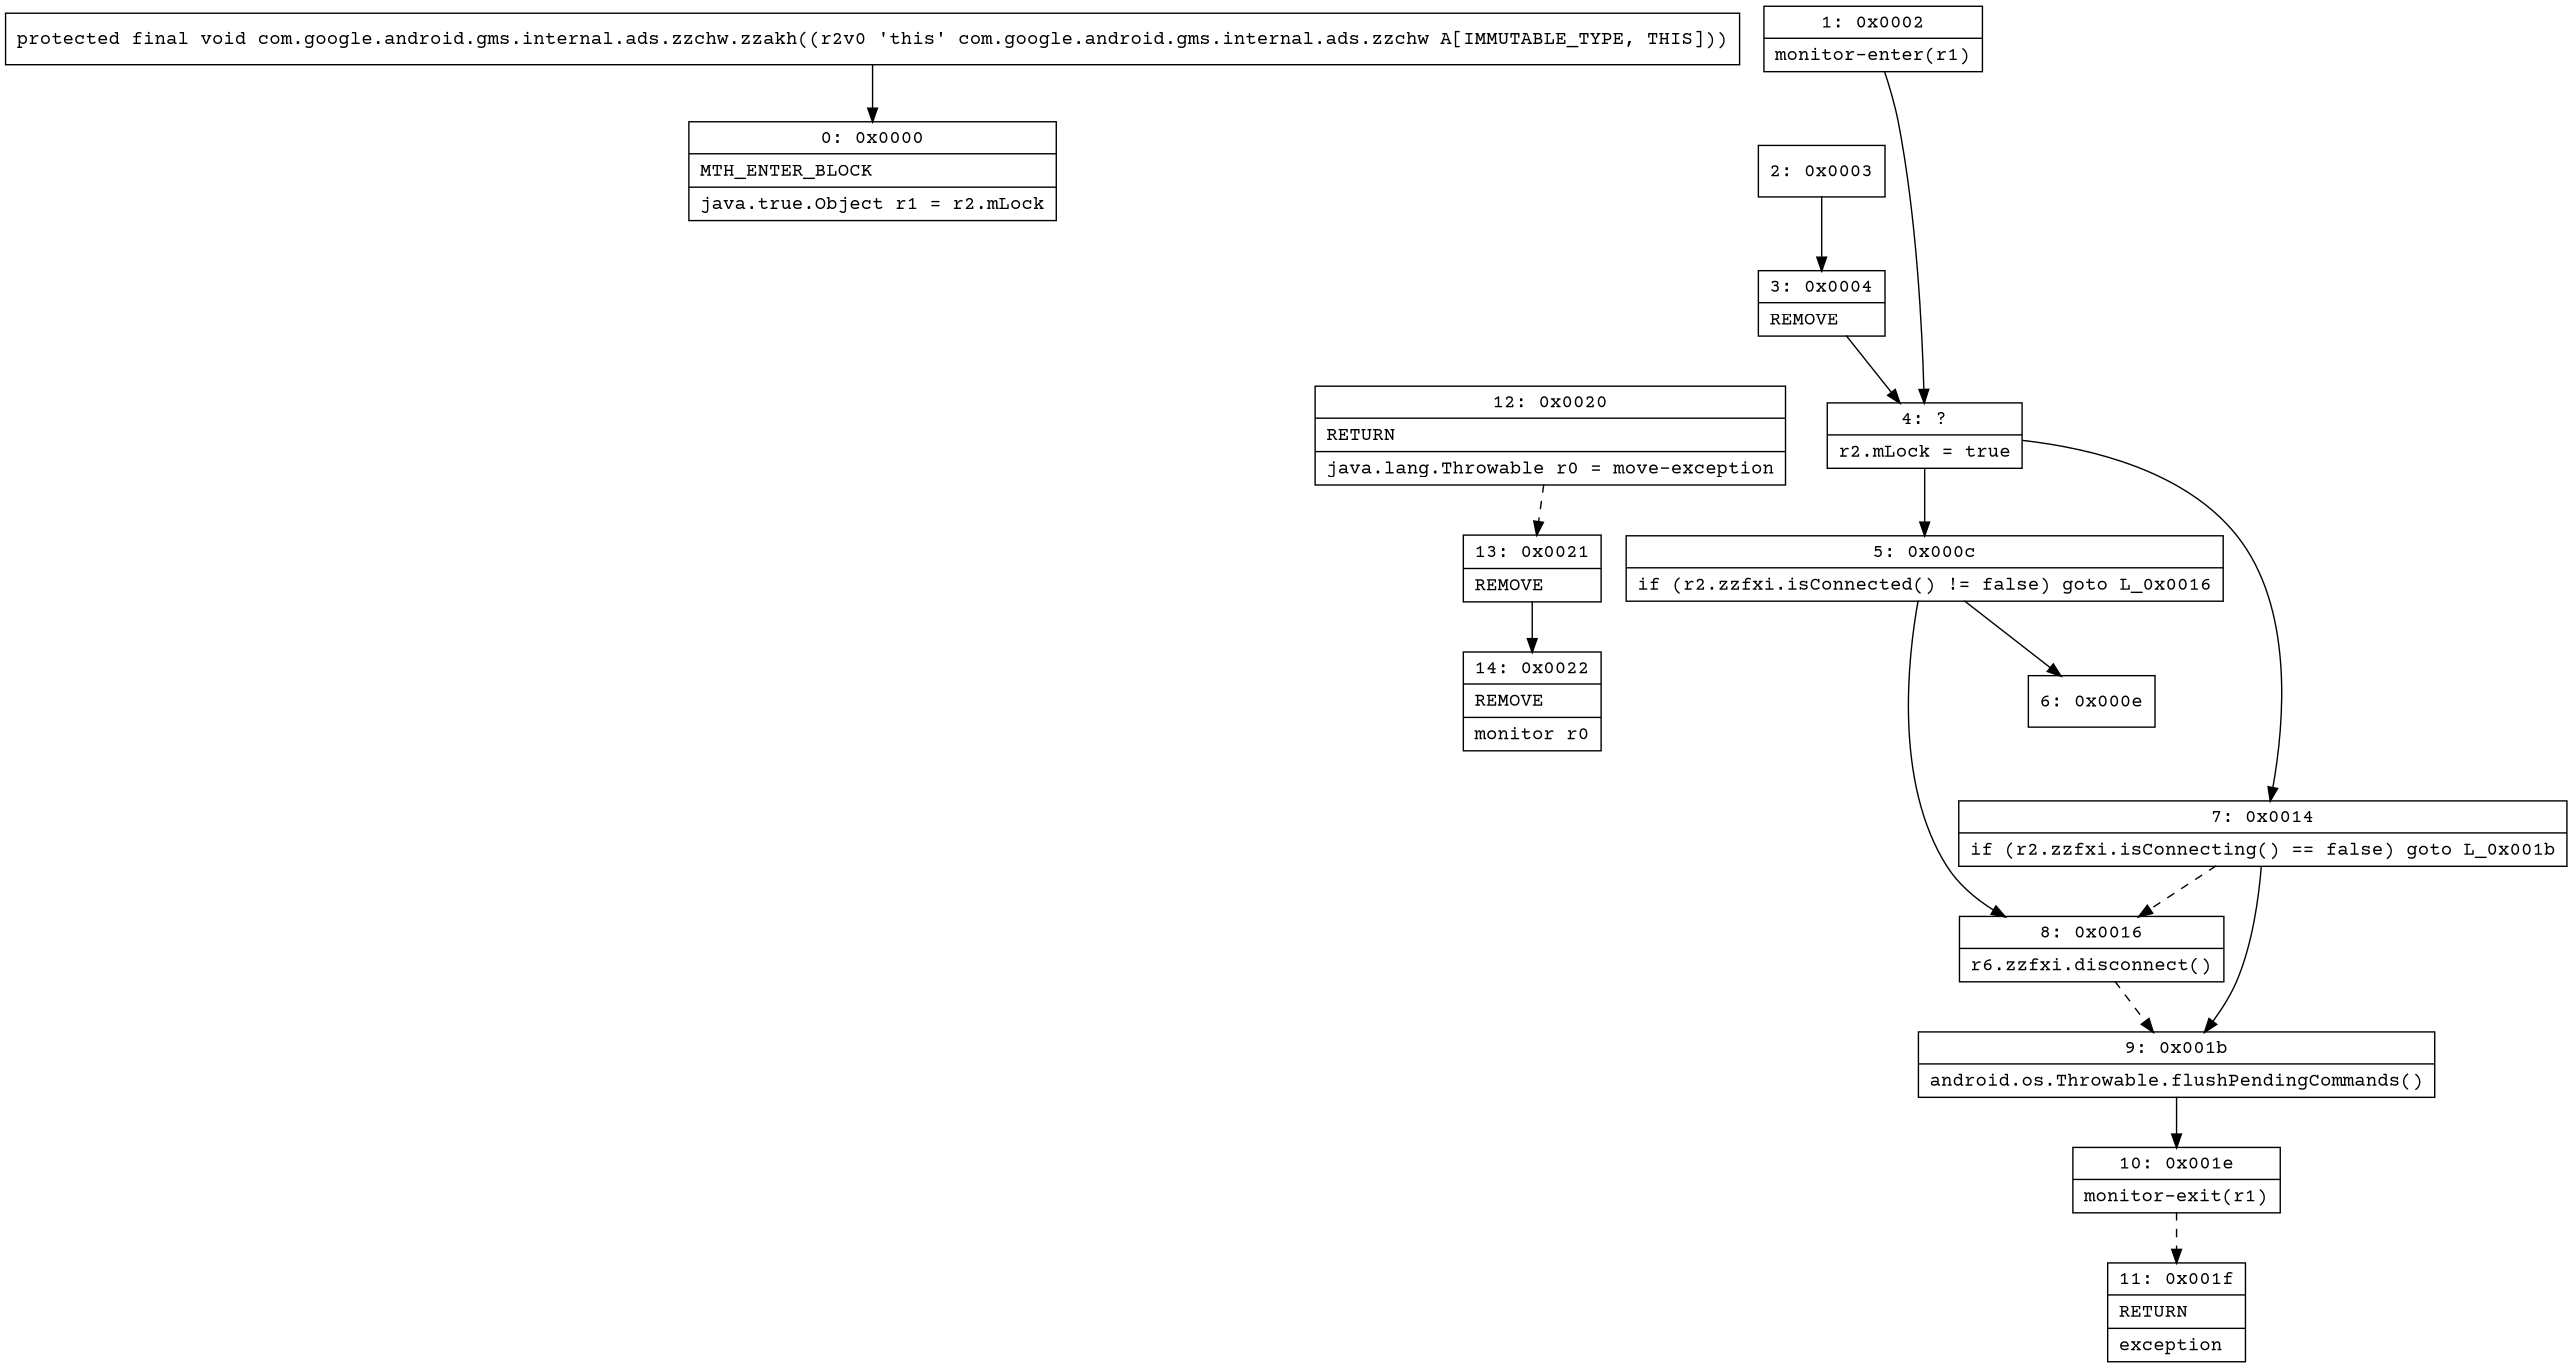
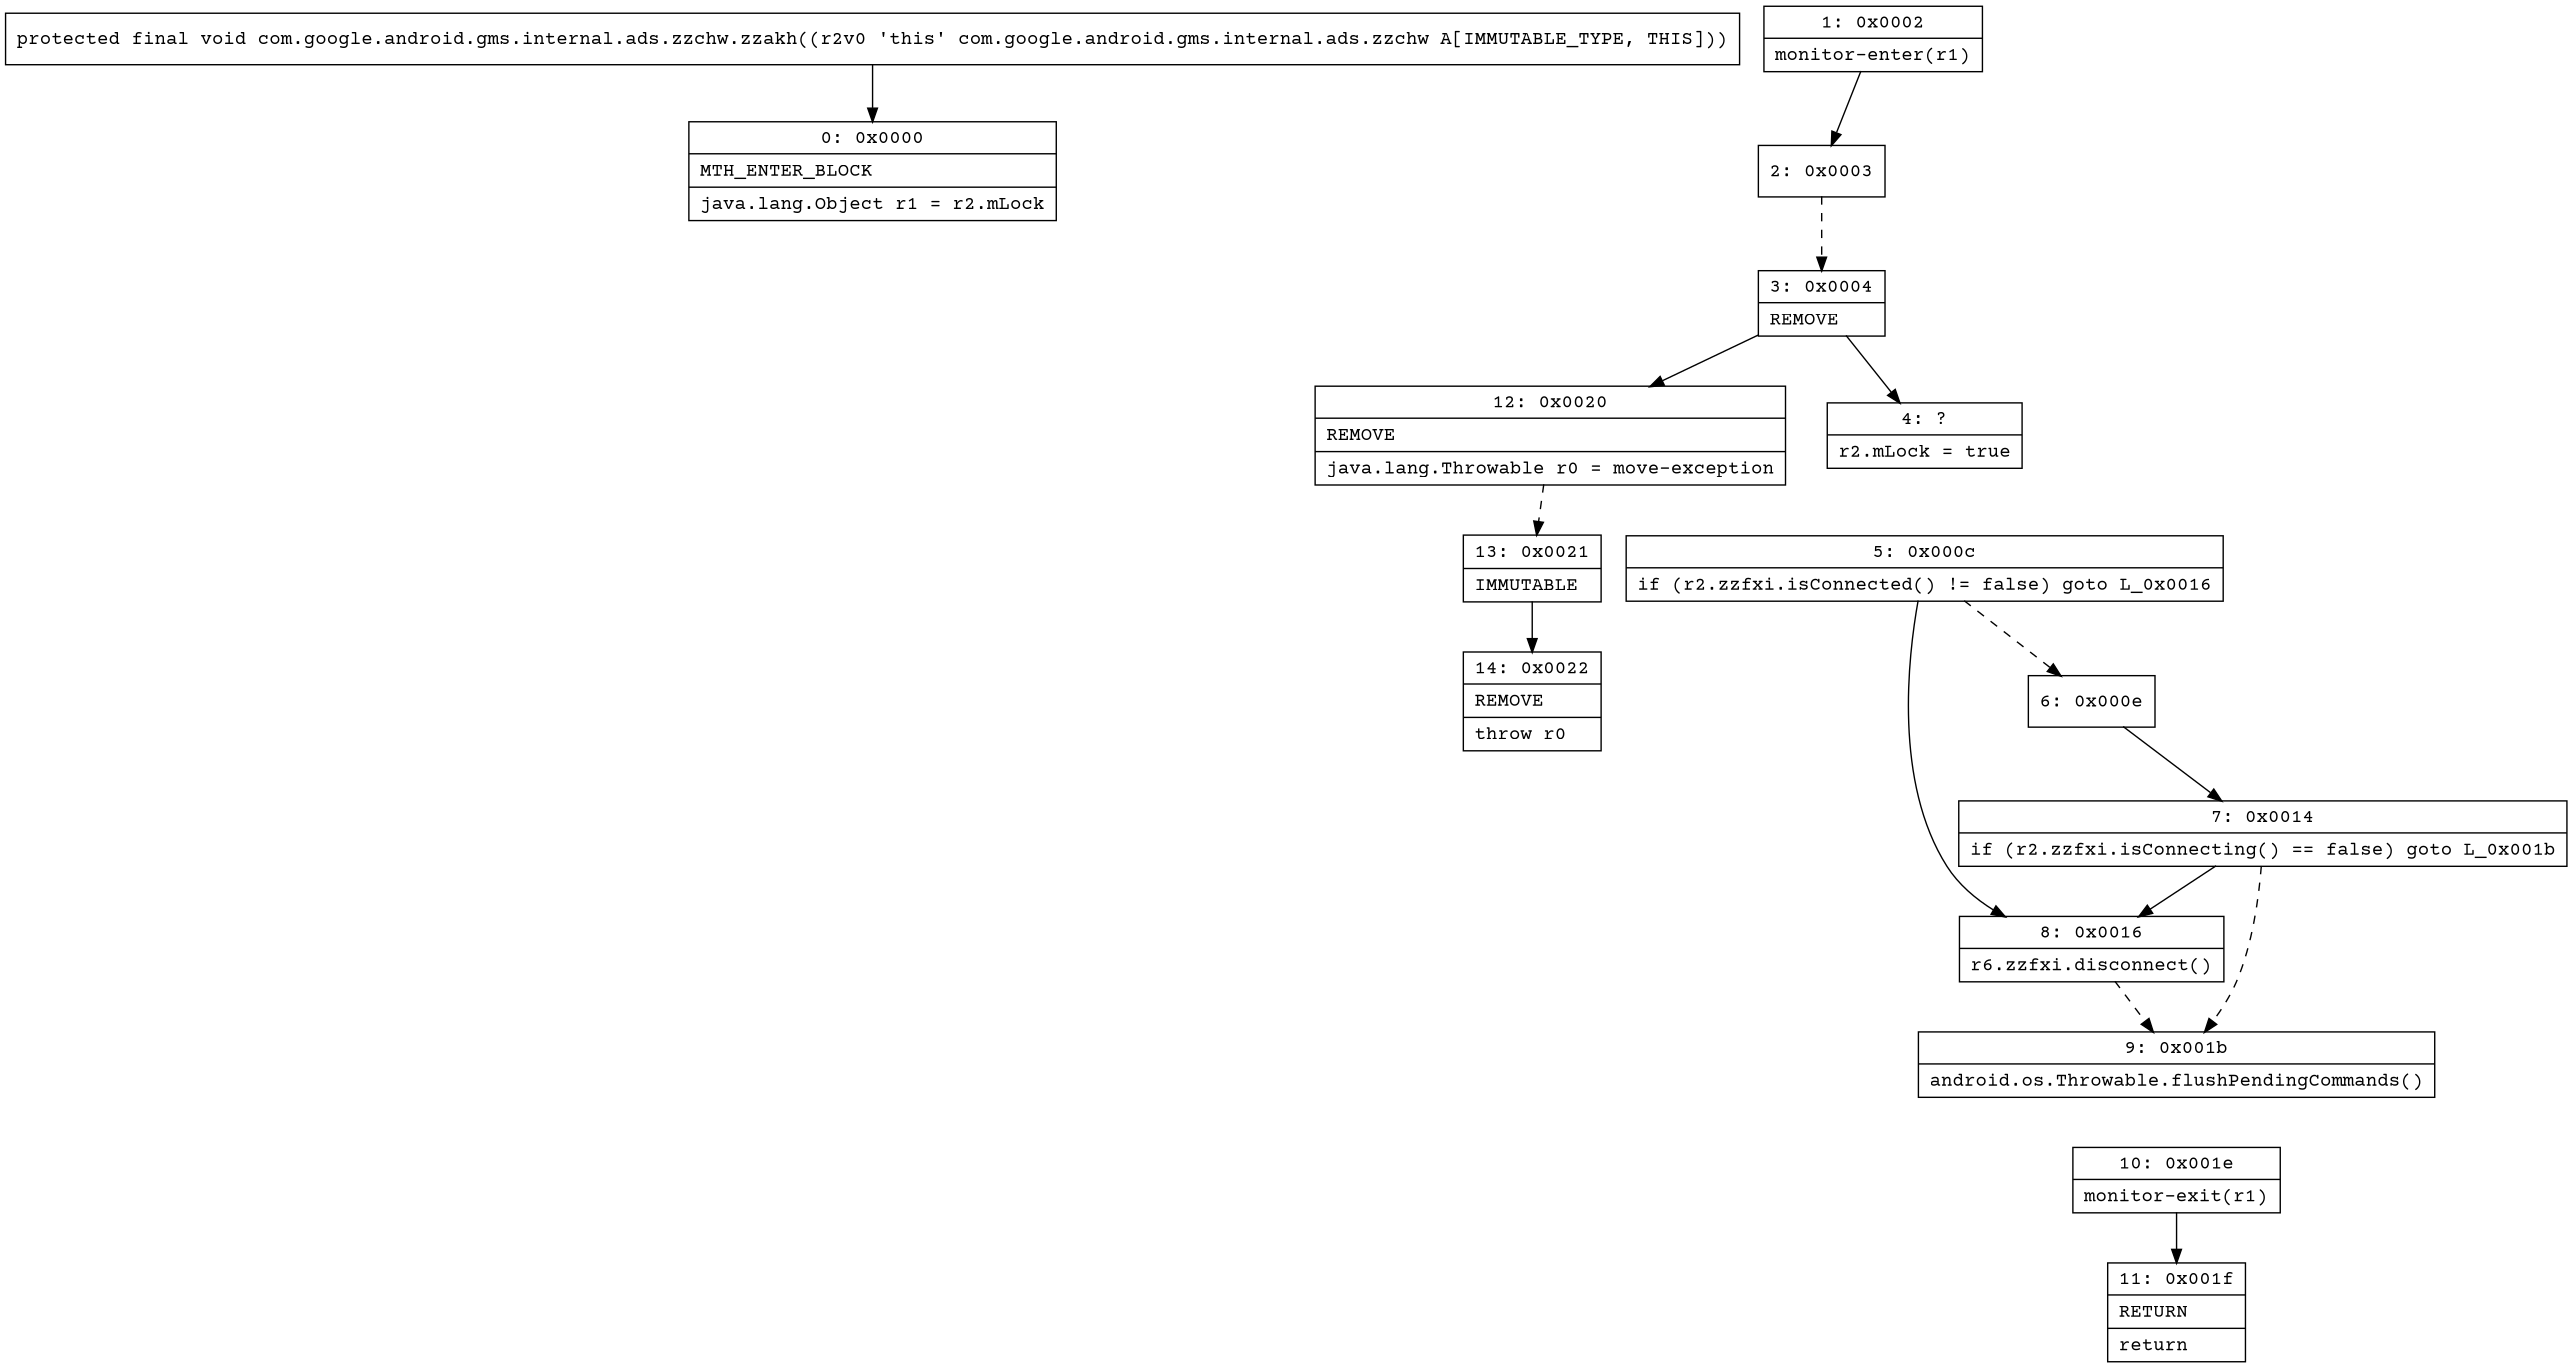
node "0: 0x0000": text "java.true.Object r1 = r2.mLock" -> "java.lang.Object r1 = r2.mLock"
edge "2: 0x0003" -> "3: 0x0004": style solid -> dashed
edge "1: 0x0002" -> "4: ?": now "1: 0x0002" -> "2: 0x0003"
edge "3: 0x0004" -> "12: 0x0020": added
node "12: 0x0020": text "RETURN" -> "REMOVE"
edge "4: ?" -> "5: 0x000c": removed
edge "4: ?" -> "7: 0x0014": now "6: 0x000e" -> "7: 0x0014"
node "13: 0x0021": text "REMOVE" -> "IMMUTABLE"
edge "5: 0x000c" -> "6: 0x000e": style solid -> dashed
node "14: 0x0022": text "monitor r0" -> "throw r0"
edge "7: 0x0014" -> "8: 0x0016": style dashed -> solid
edge "7: 0x0014" -> "9: 0x001b": style solid -> dashed
edge "9: 0x001b" -> "10: 0x001e": removed
edge "10: 0x001e" -> "11: 0x001f": style dashed -> solid
node "11: 0x001f": text "exception" -> "return"
